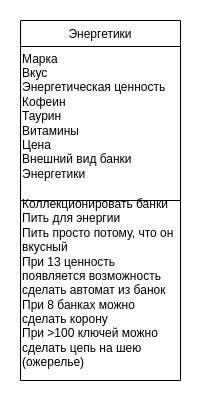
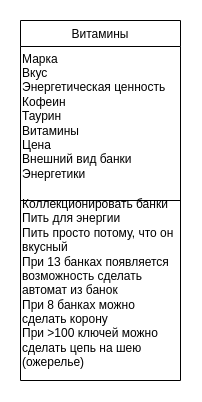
node "Энергетики": label "Энергетики" -> "Витамины"
node "Коллекционировать банки Пить для энергии Пить просто потому, что он вкусный При 13 ценность появляется возможность сделать автомат из банок При 8 банках можно сделать корону При >100 ключей можно сделать цепь на шею (ожерелье)": label "Коллекционировать банки Пить для энергии Пить просто потому, что он вкусный При 13 ценность появляется возможность сделать автомат из банок При 8 банках можно сделать корону При >100 ключей можно сделать цепь на шею (ожерелье)" -> "Коллекционировать банки Пить для энергии Пить просто потому, что он вкусный При 13 банках появляется возможность сделать автомат из банок При 8 банках можно сделать корону При >100 ключей можно сделать цепь на шею (ожерелье)"
